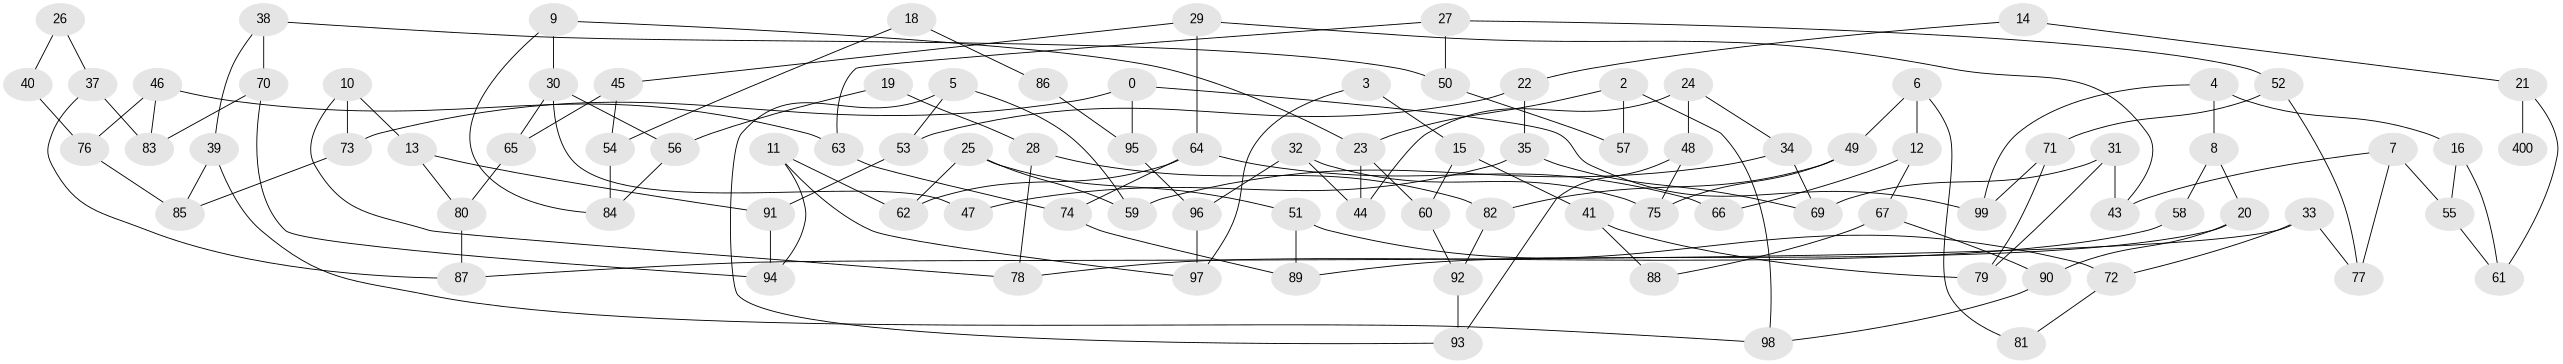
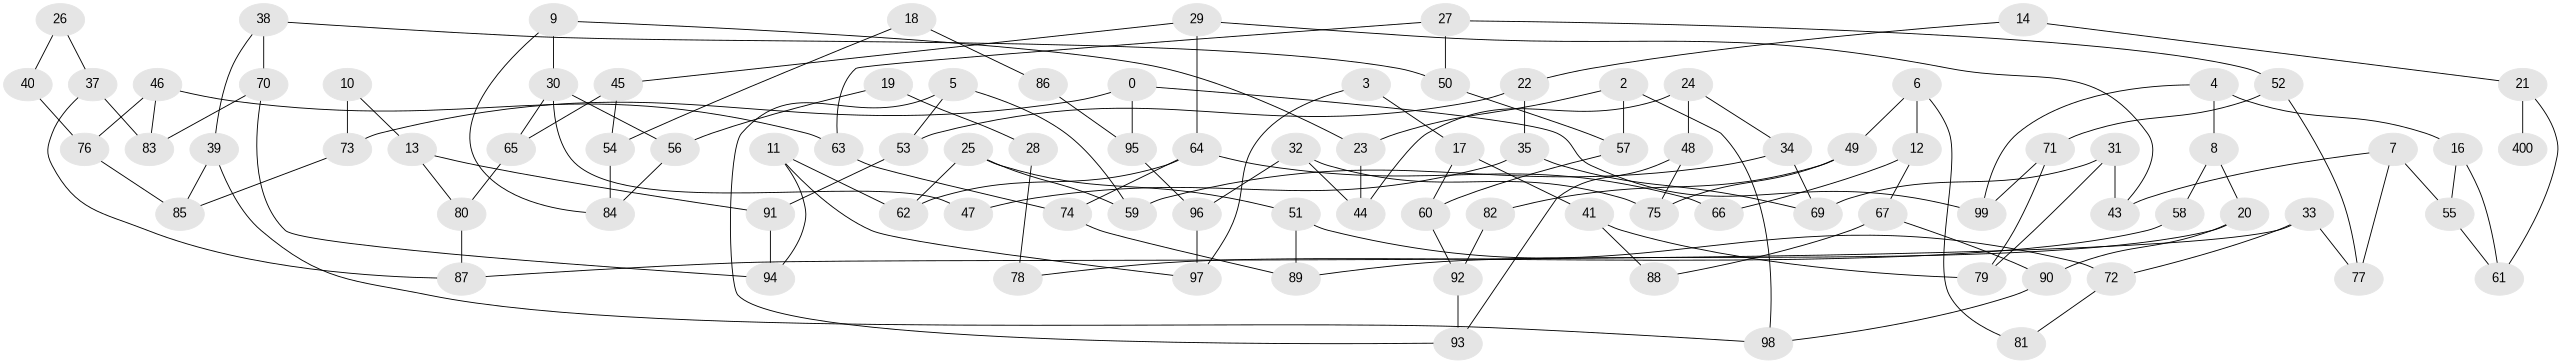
node "15": label "15" -> "17"
edge "28" -- "82": removed
edge "23" -- "60": now "57" -- "60"
edge "10" -- "78": removed
